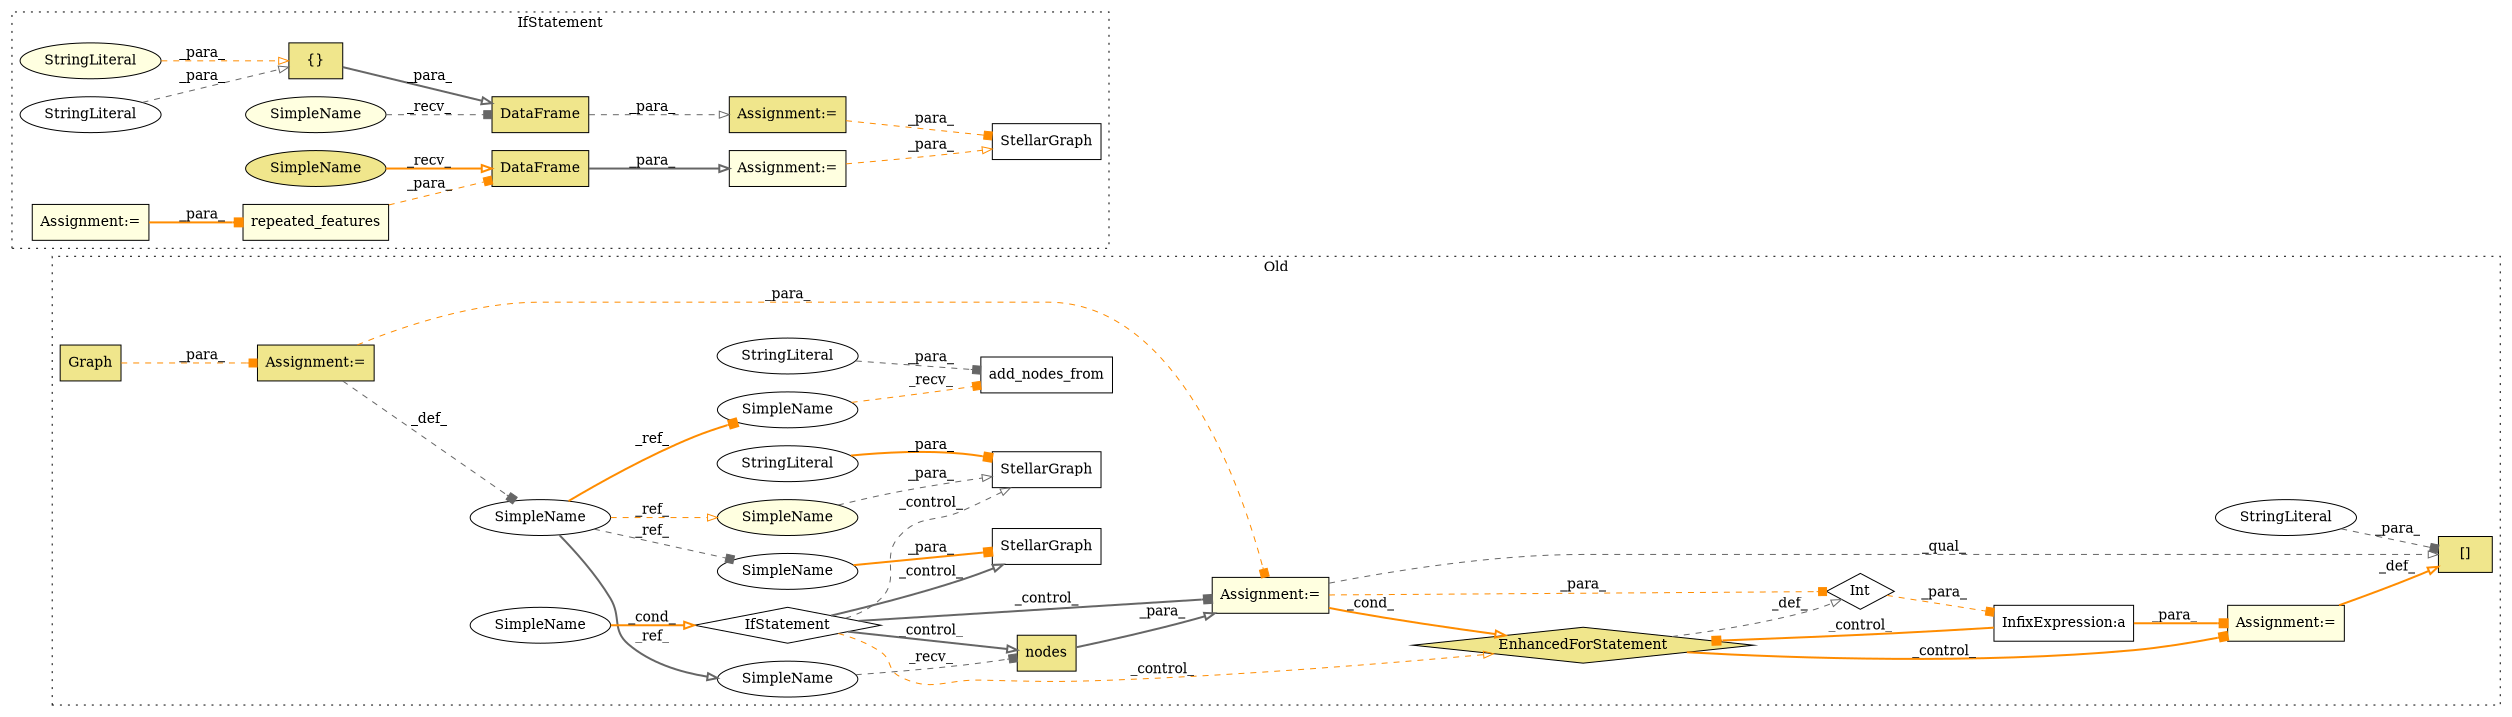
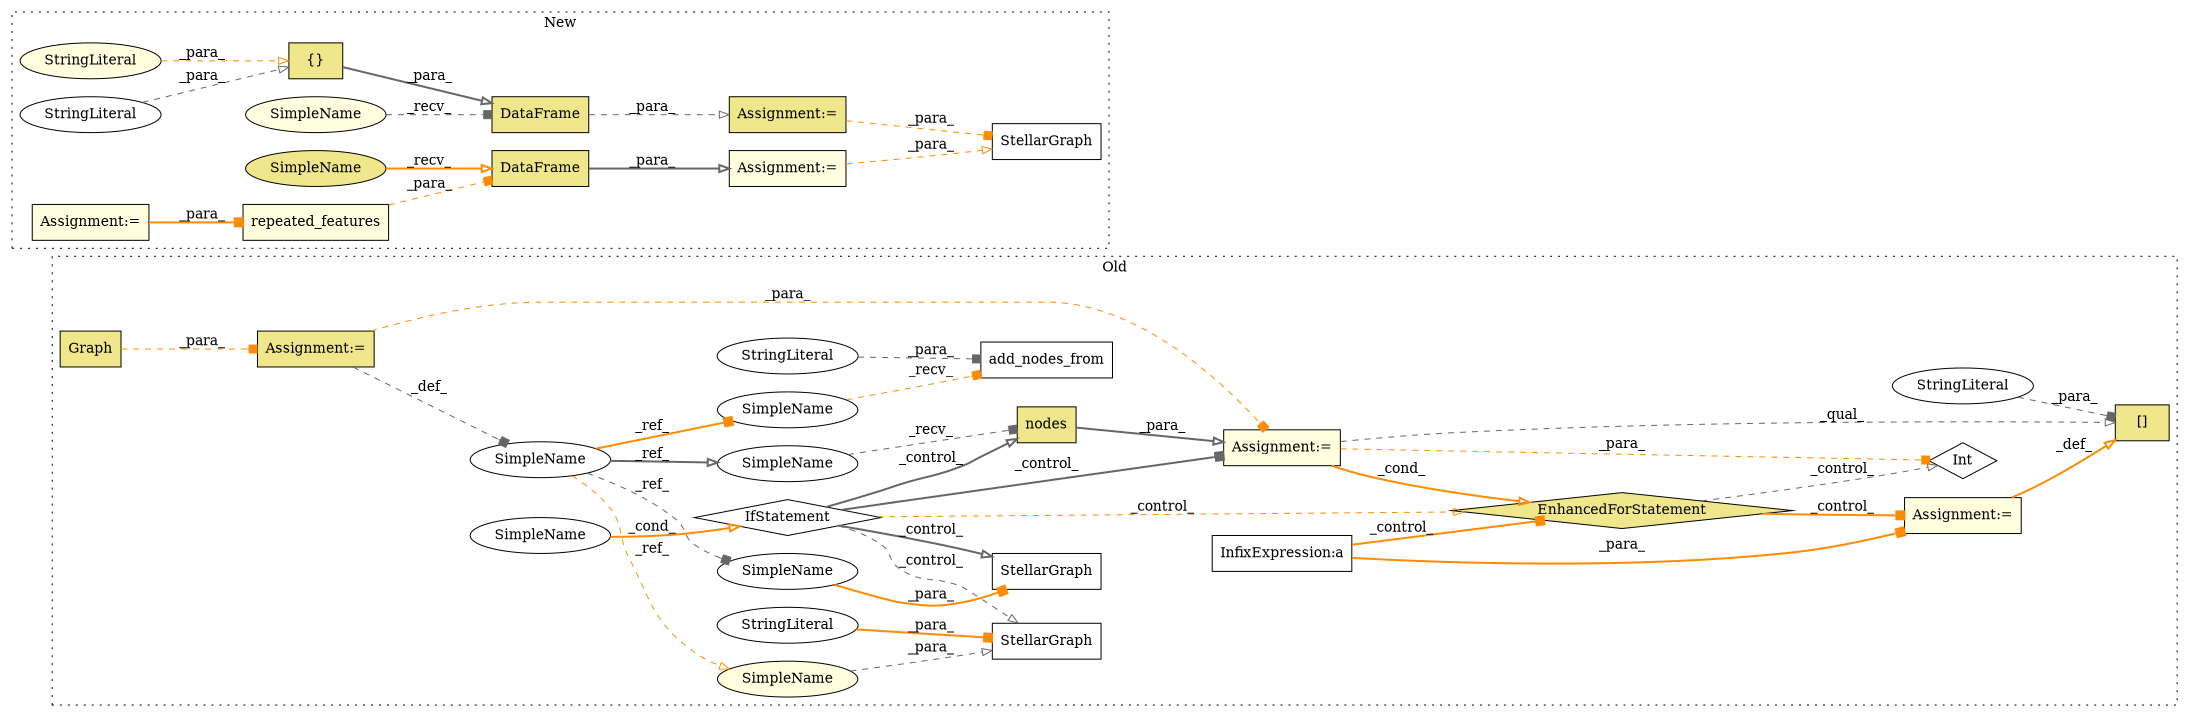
cluster "IfStatement": label "IfStatement" -> "New"
edge "Int" -> "InfixExpression:a": removed, label "_para_"
edge "EnhancedForStatement" -> "Int": label "_def_" -> "_control_"
